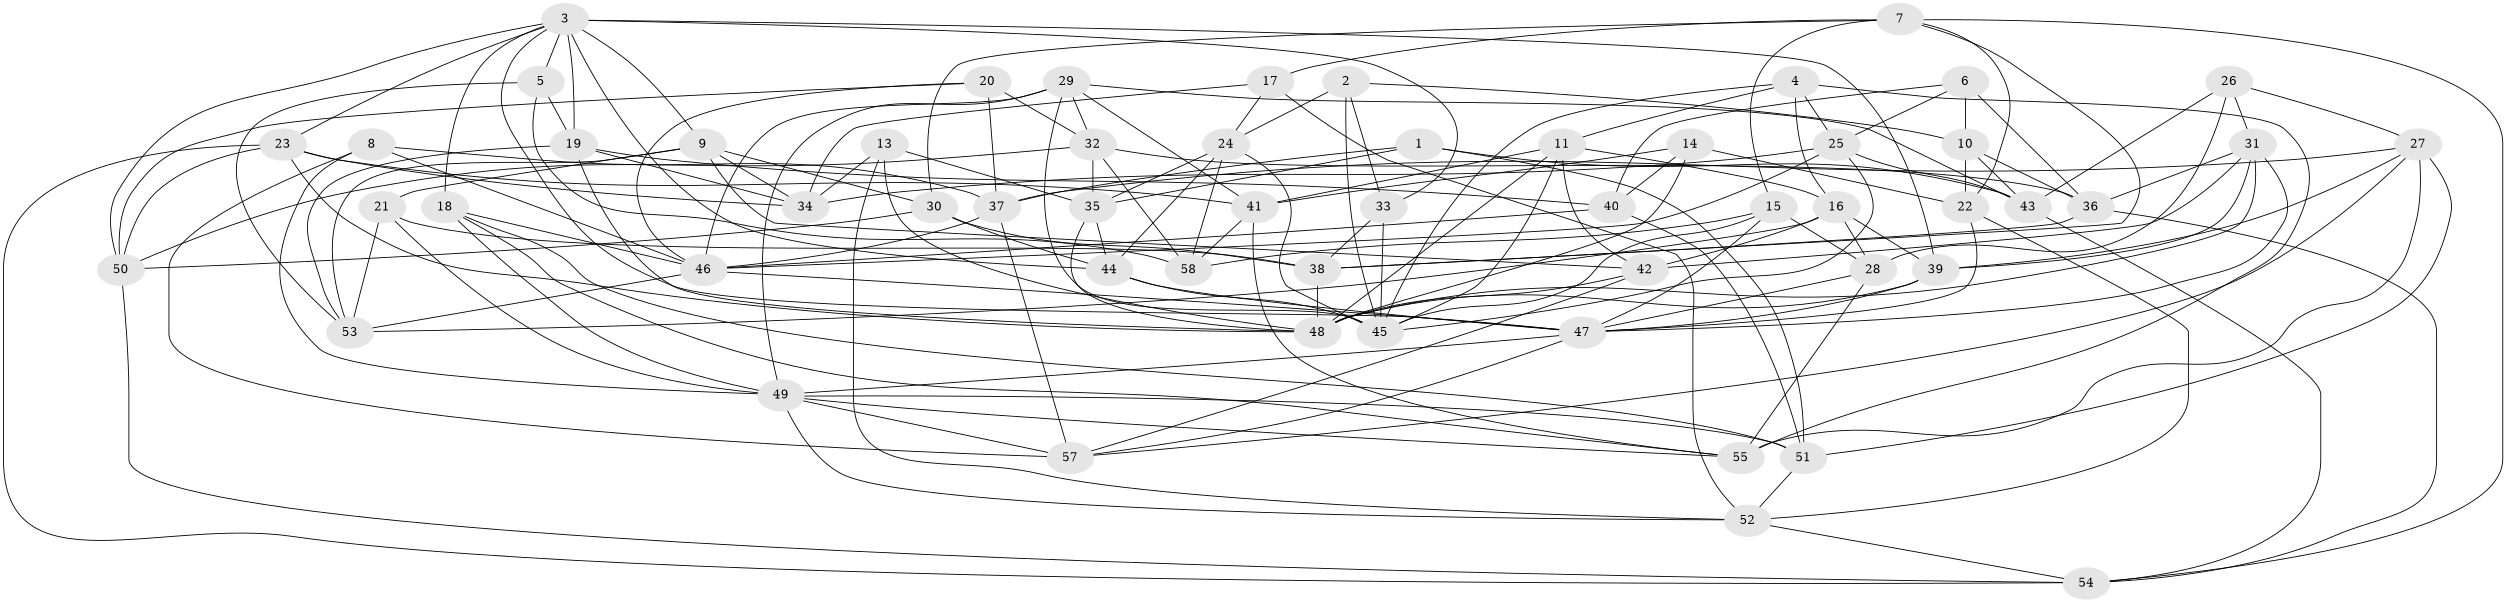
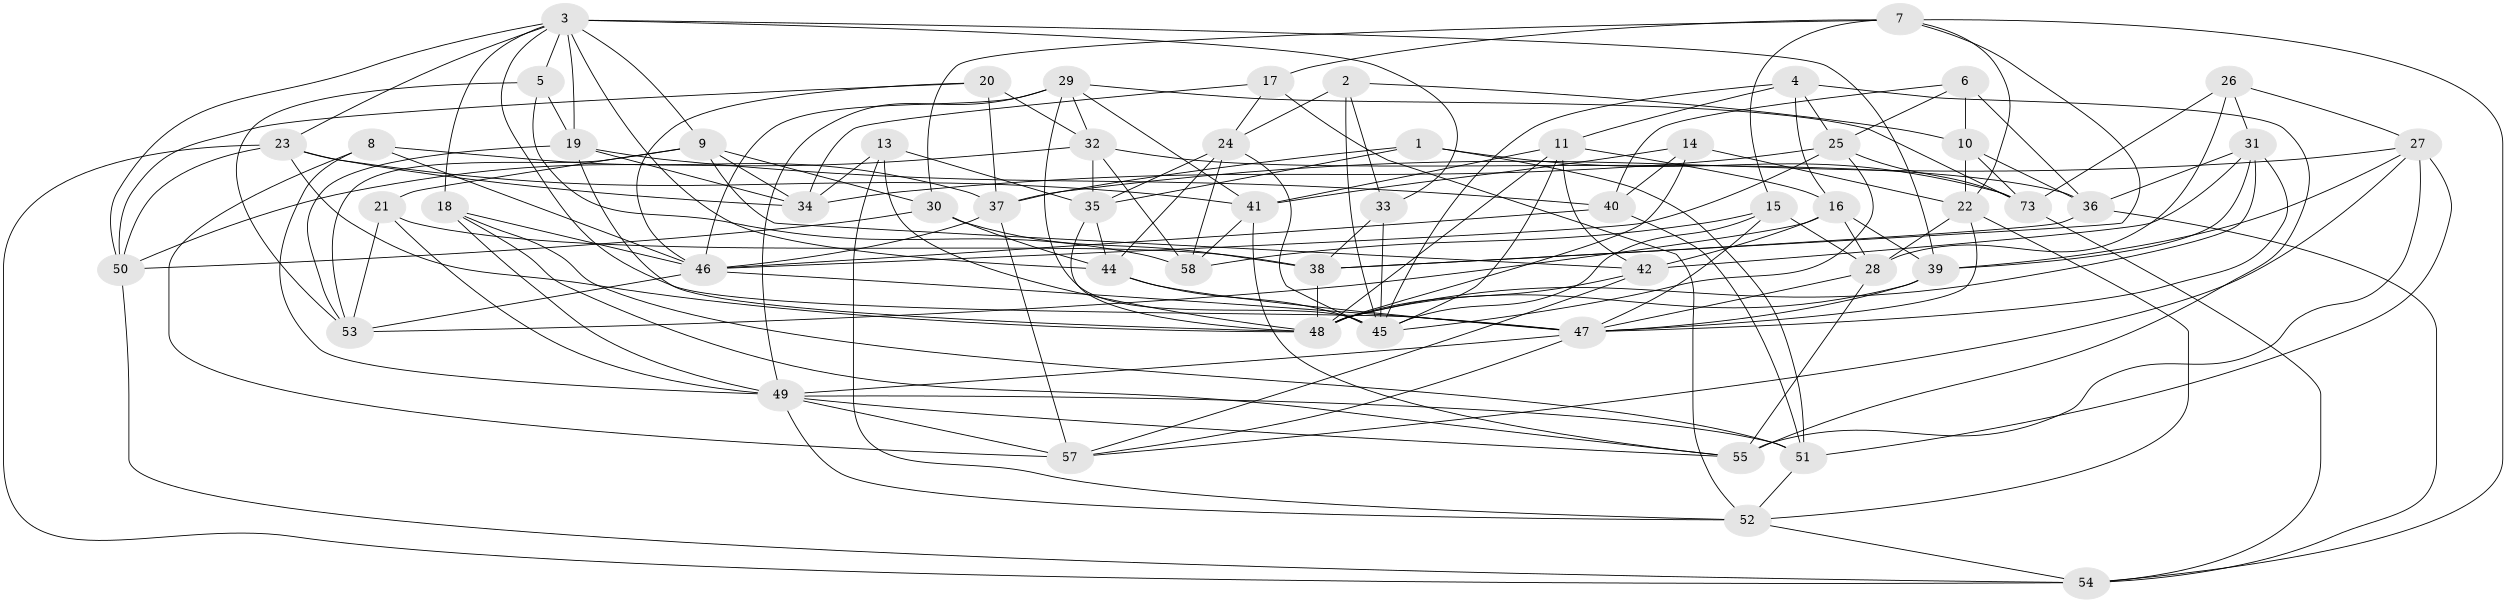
node "43": label "43" -> "73"
edge "22" -- "28": added
